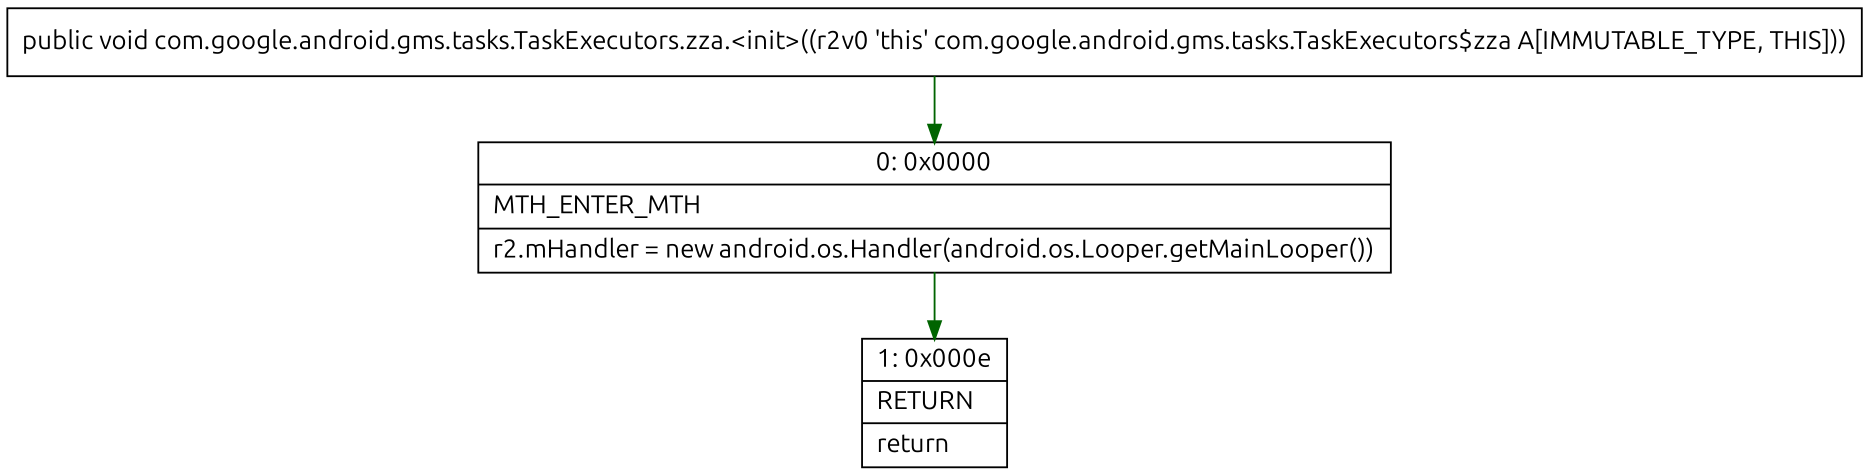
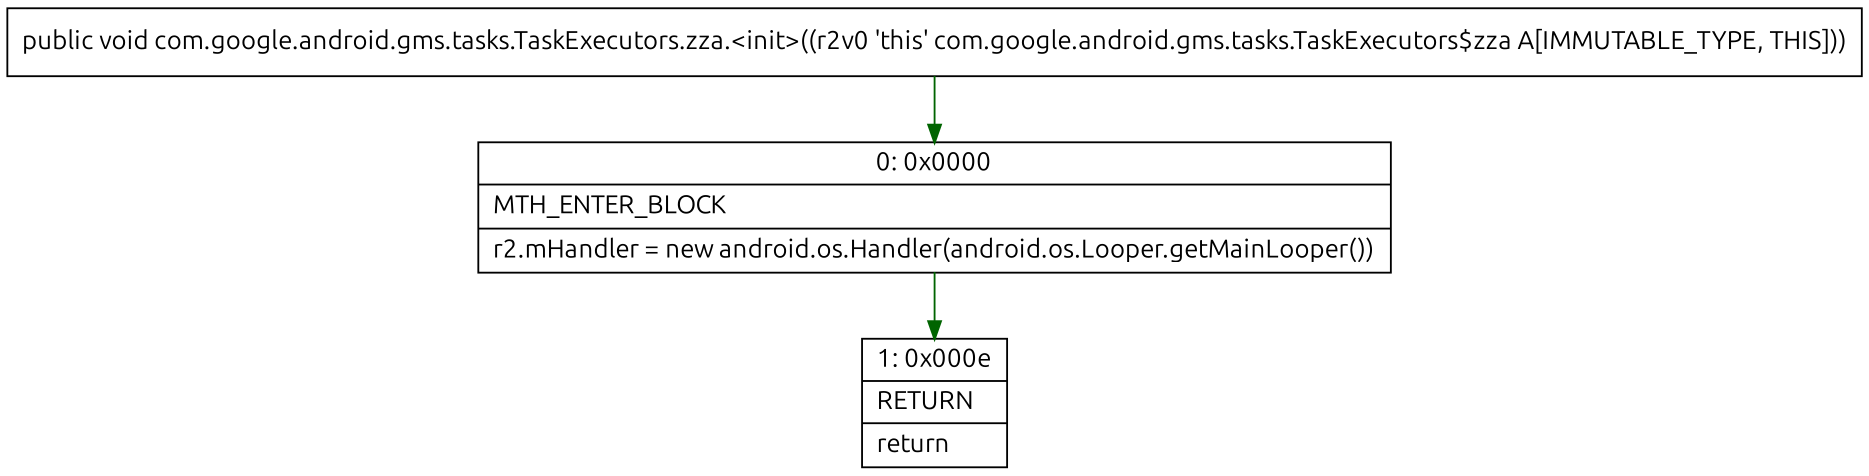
node "0: 0x0000": text "MTH_ENTER_MTH" -> "MTH_ENTER_BLOCK"
